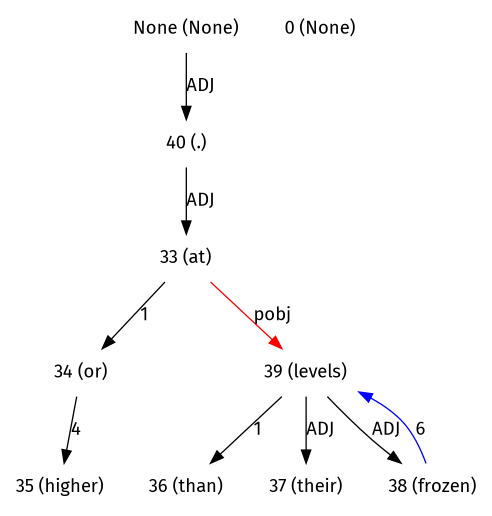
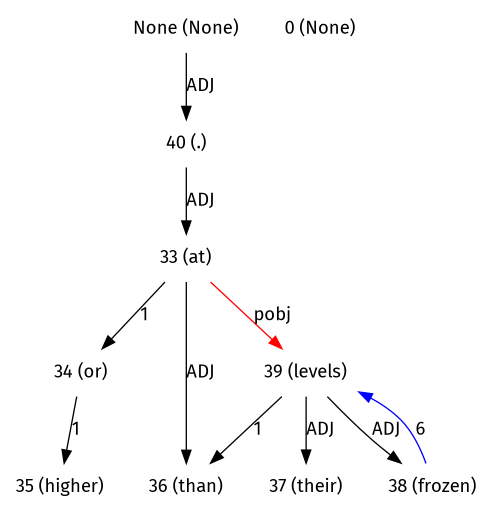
edge "33 (at)" -> "36 (than)": added, label "ADJ"
edge "34 (or)" -> "35 (higher)": label "4" -> "1"
